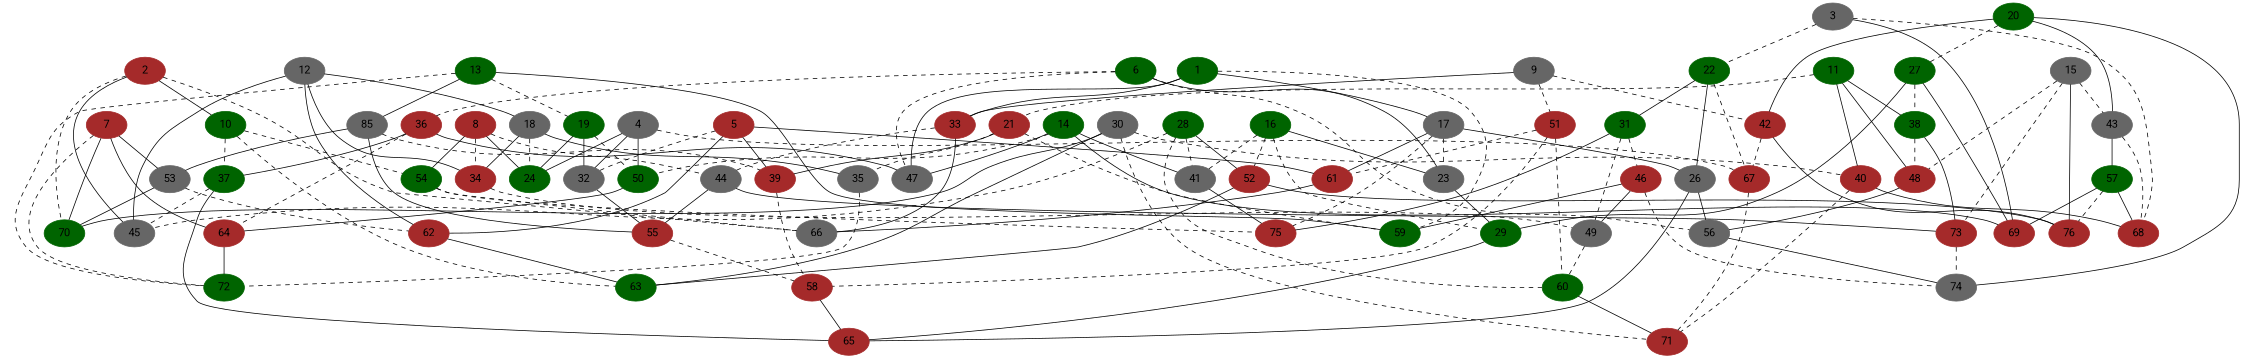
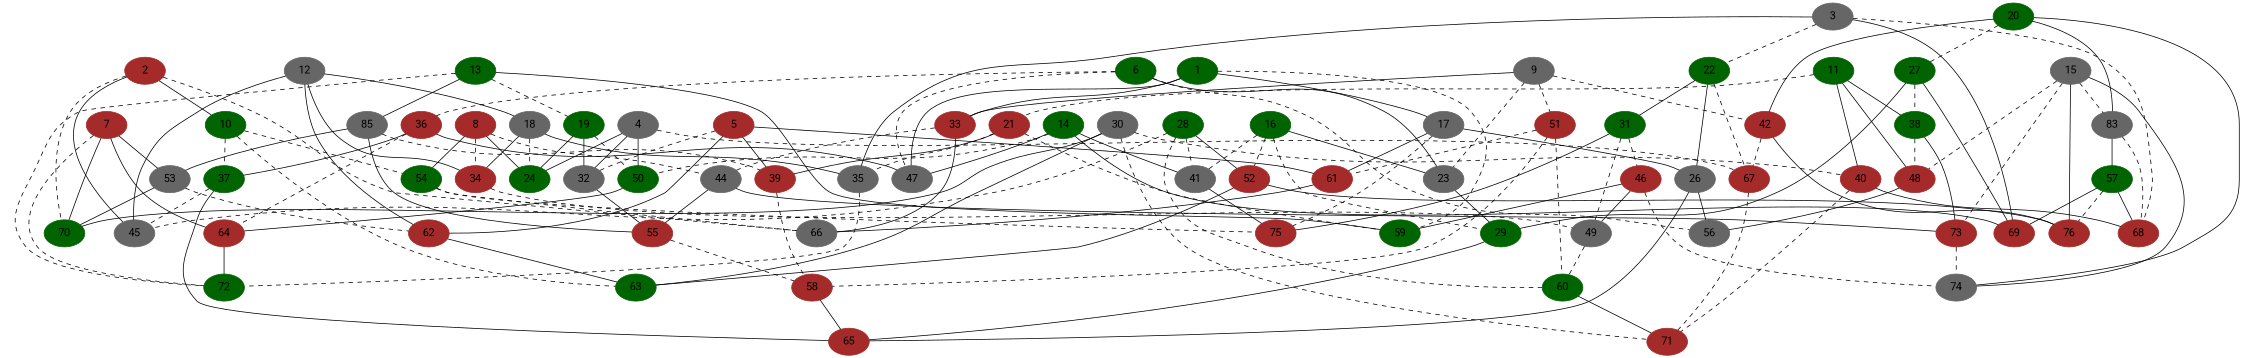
edge "3" -- "35": added
node "43": label "43" -> "83"
edge "17" -- "23": now "9" -- "23"
edge "56" -- "74": now "15" -- "74"
